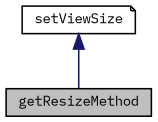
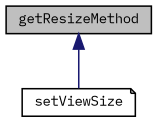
edge "getResizeMethod" -> "setViewSize": reversed
